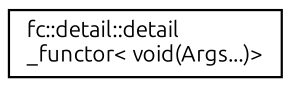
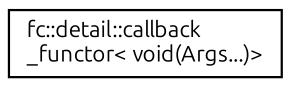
node "fc::detail::detail _functor< void(Args...)>": label "fc::detail::detail _functor< void(Args...)>" -> "fc::detail::callback _functor< void(Args...)>"
